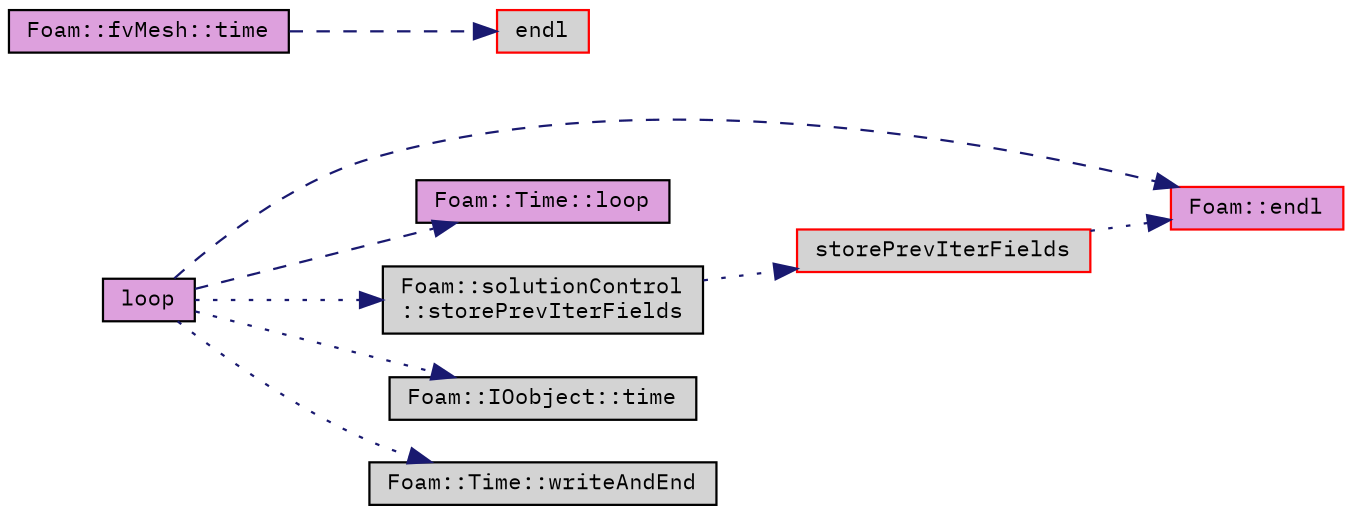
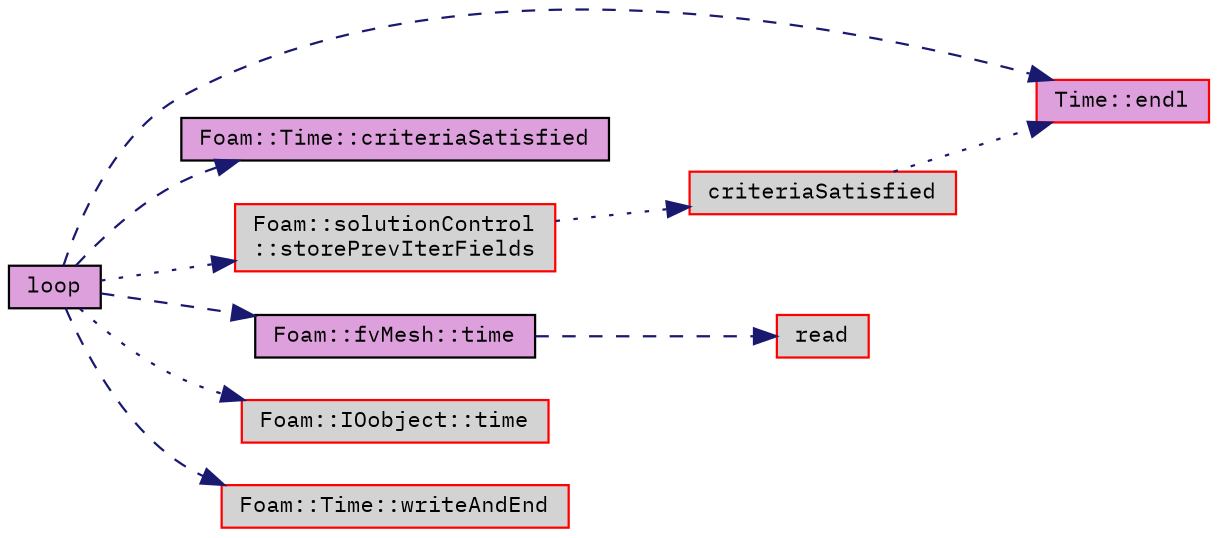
node "endl": label "endl" -> "read"
node "Foam::Time::loop": label "Foam::Time::loop" -> "Foam::Time::criteriaSatisfied"
node "Foam::endl": label "Foam::endl" -> "Time::endl"
node "storePrevIterFields": label "storePrevIterFields" -> "criteriaSatisfied"
node "Foam::solutionControl ::storePrevIterFields": color black -> red
edge "loop" -> "Foam::fvMesh::time": added
edge "loop" -> "Foam::Time::writeAndEnd": style dotted -> dashed
node "Foam::IOobject::time": color black -> red
node "Foam::Time::writeAndEnd": color black -> red
